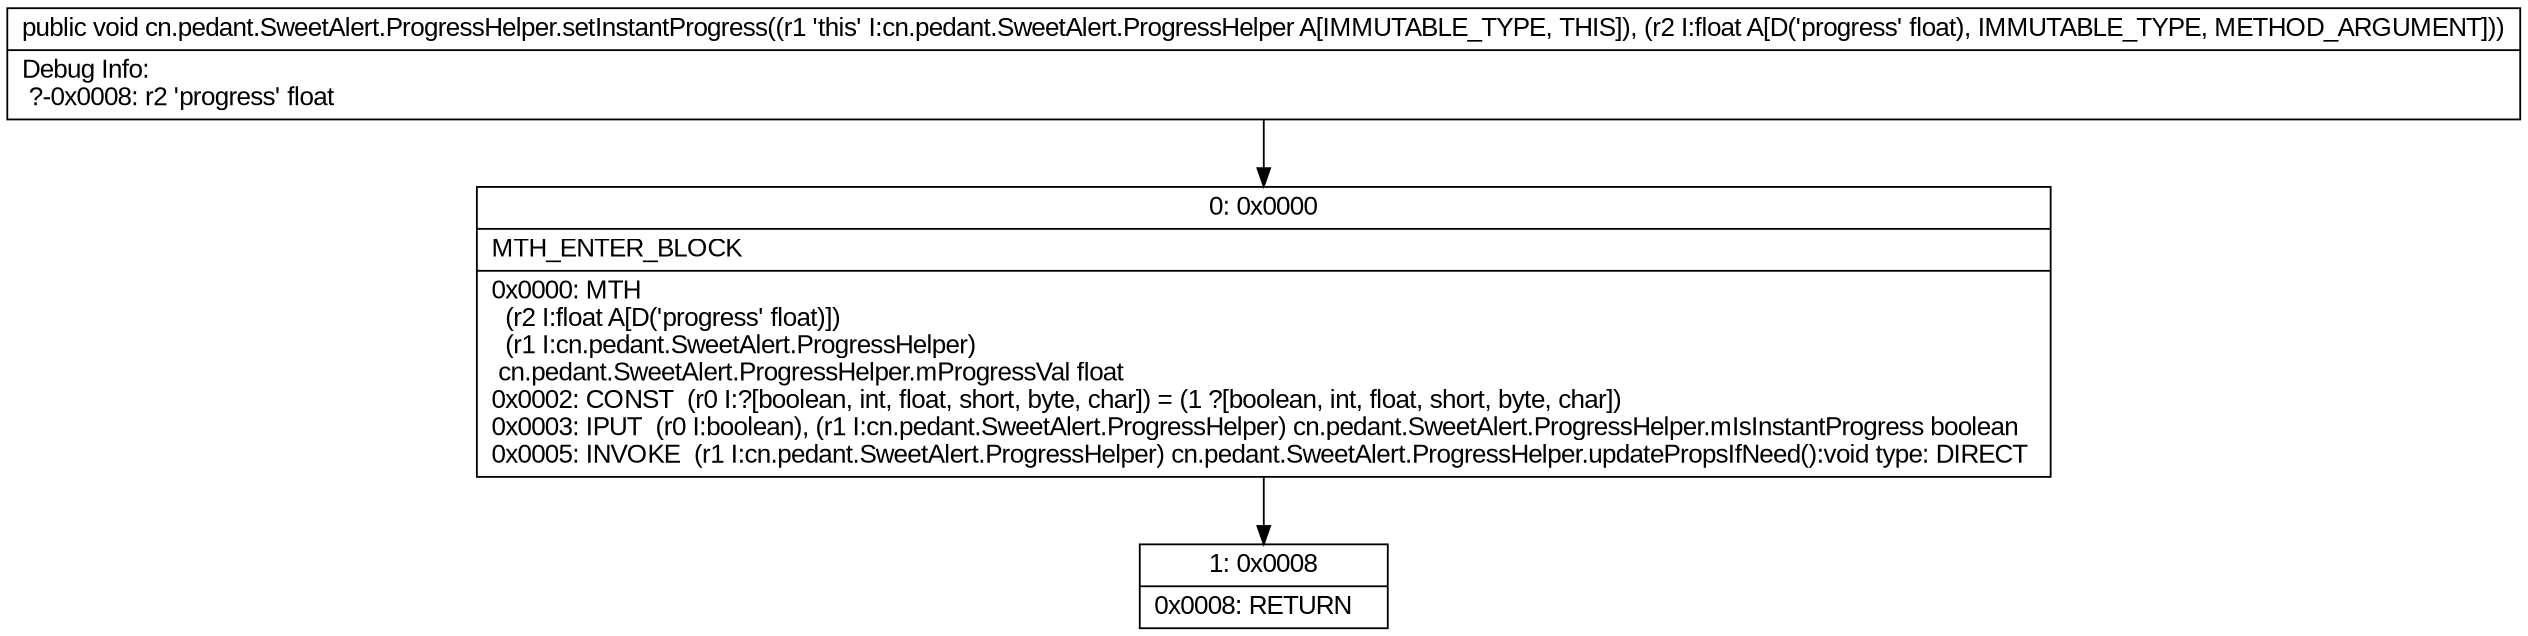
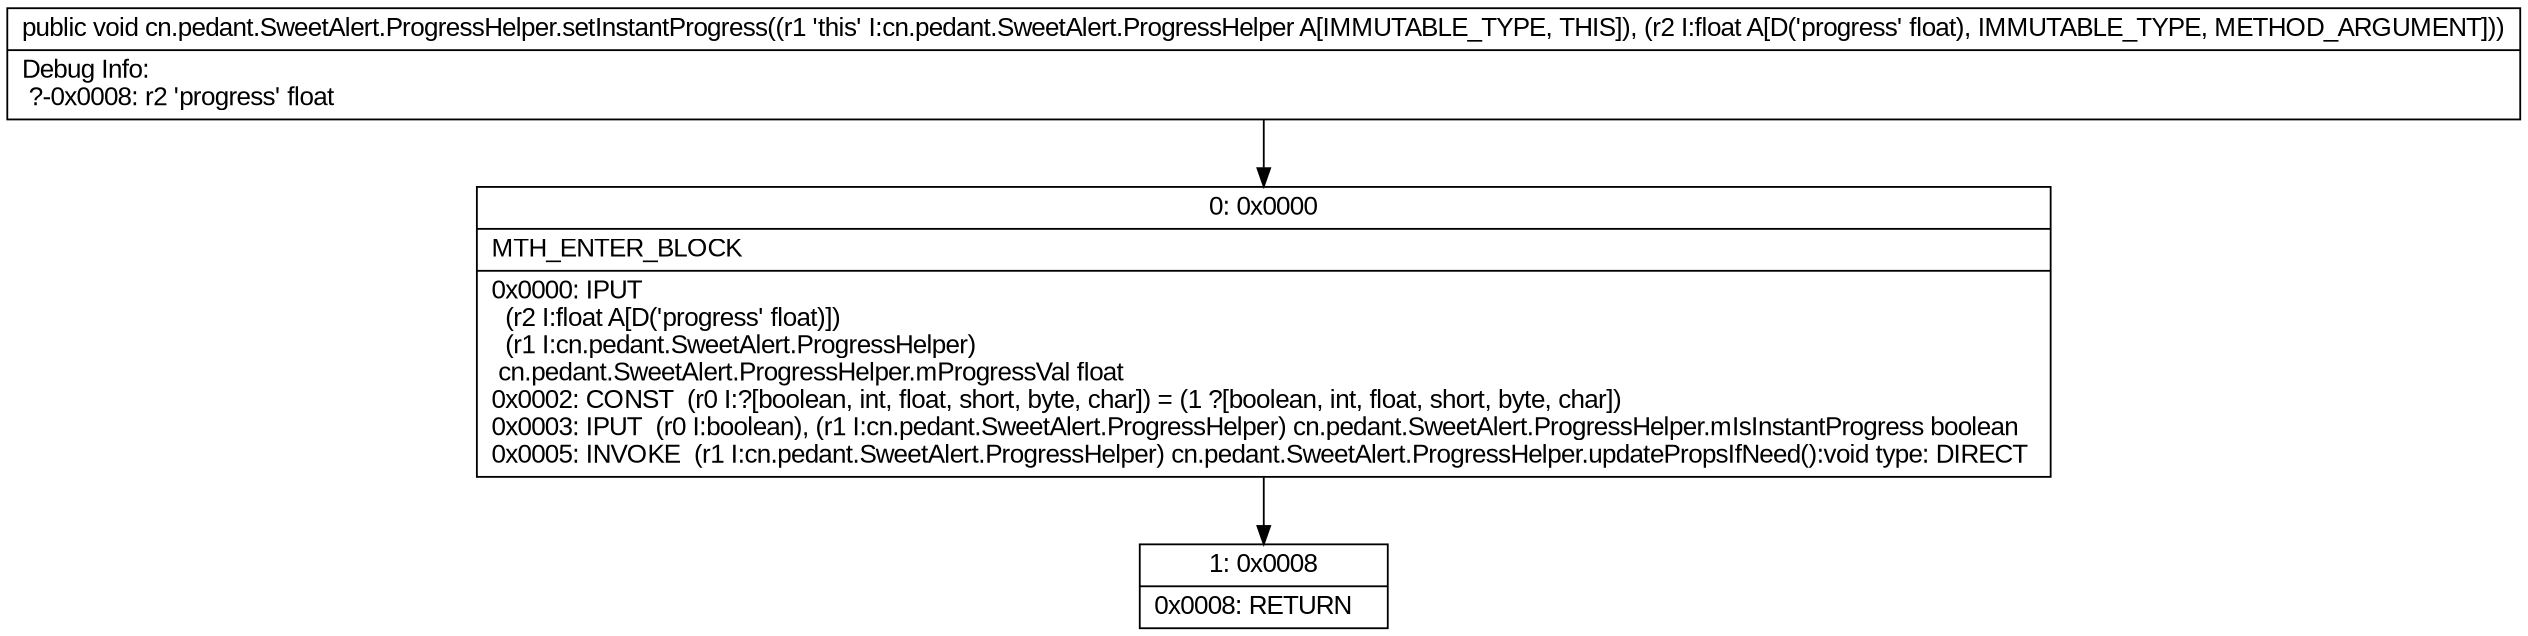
node "0: 0x0000": text "0x0000: MTH" -> "0x0000: IPUT"
